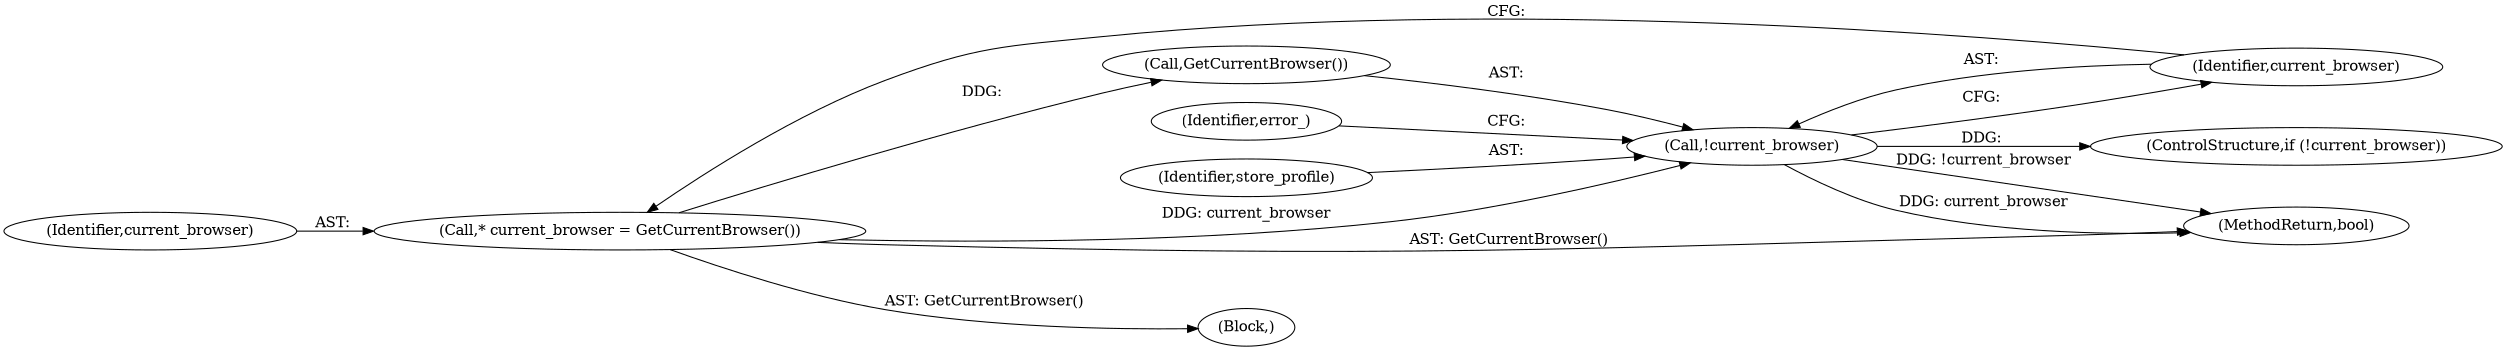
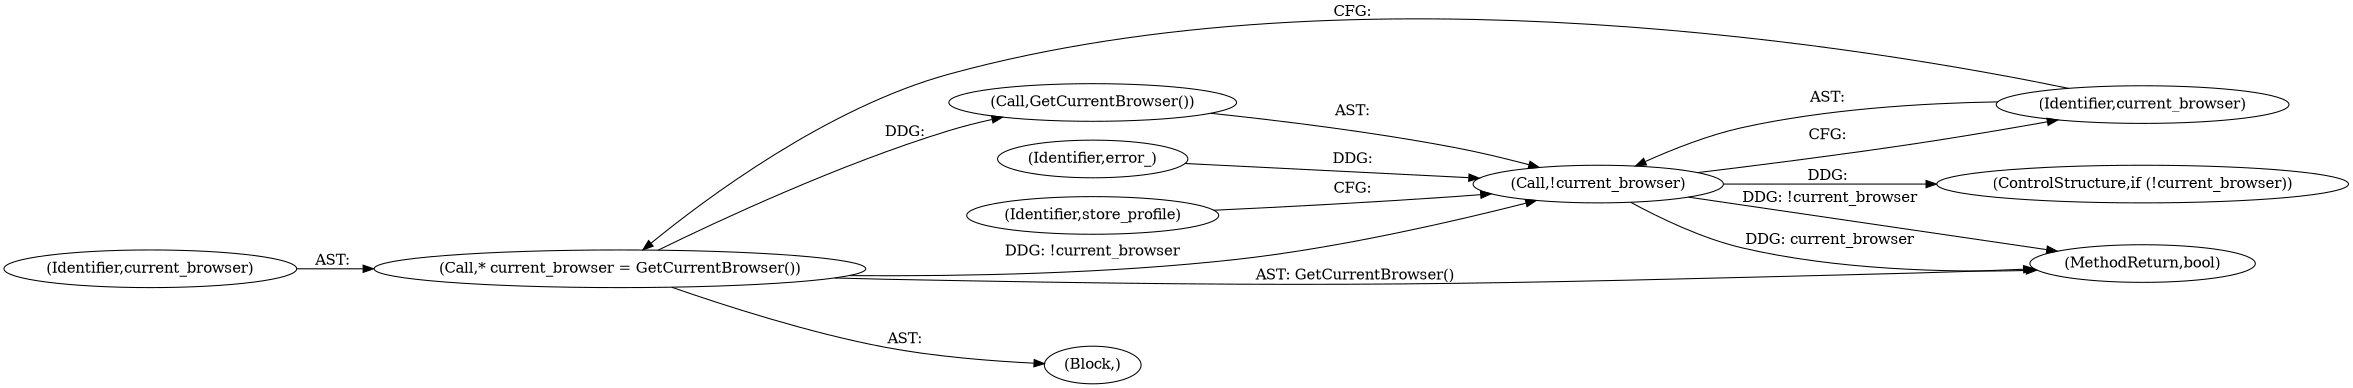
edge "(Identifier,error_)" -> "(Call,!current_browser)": label "CFG: " -> "DDG: "
edge "(Identifier,store_profile)" -> "(Call,!current_browser)": label "AST: " -> "CFG: "
edge "(Call,* current_browser = GetCurrentBrowser())" -> "(Call,!current_browser)": label "DDG: current_browser" -> "DDG: !current_browser"
edge "(Call,* current_browser = GetCurrentBrowser())" -> "(Block,)": label "AST: GetCurrentBrowser()" -> "AST: "
